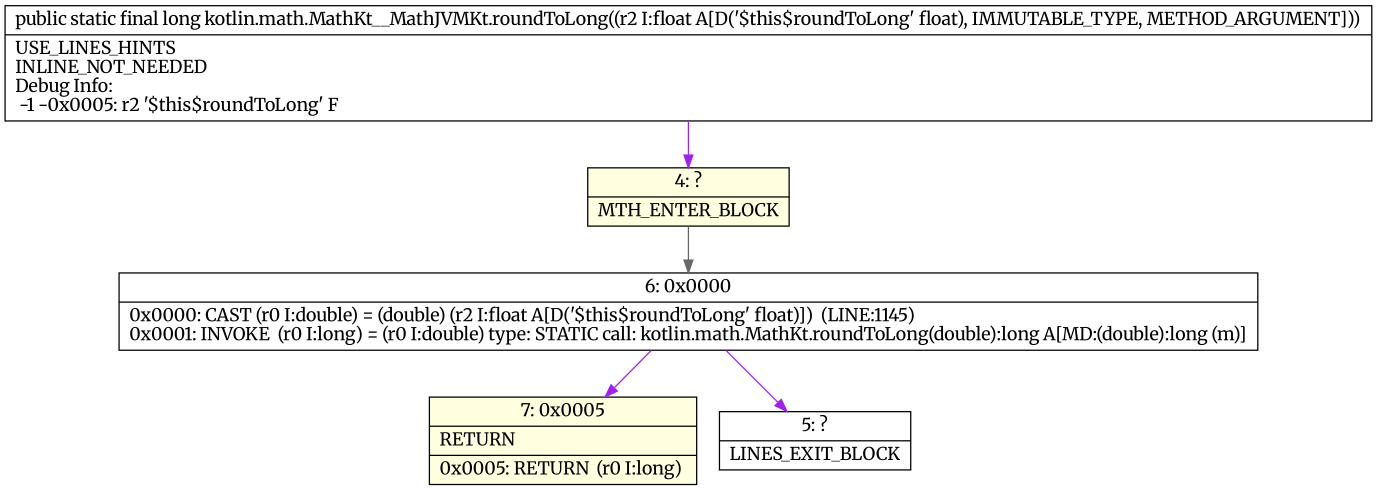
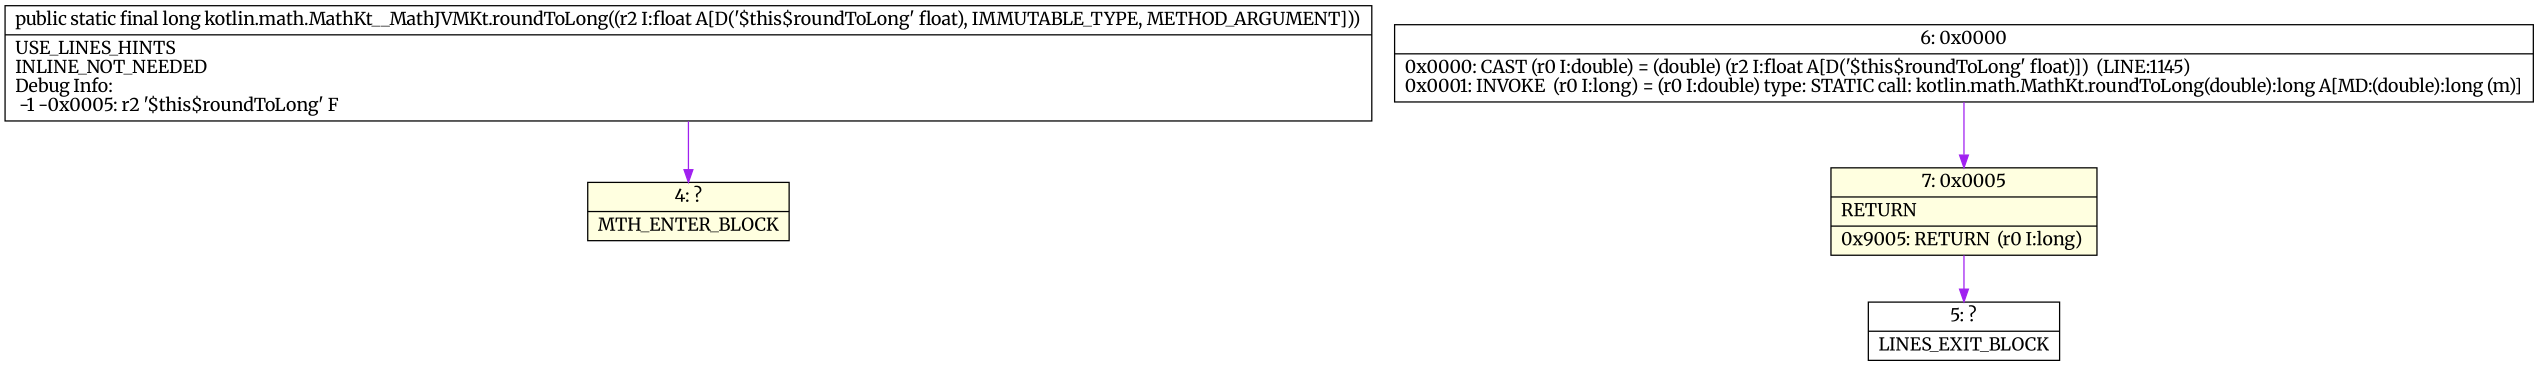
edge "4: ?" -> "6: 0x0000": removed
edge "6: 0x0000" -> "5: ?": now "7: 0x0005" -> "5: ?"
node "7: 0x0005": text "0x0005: RETURN  (r0 I:long)" -> "0x9005: RETURN  (r0 I:long)"
